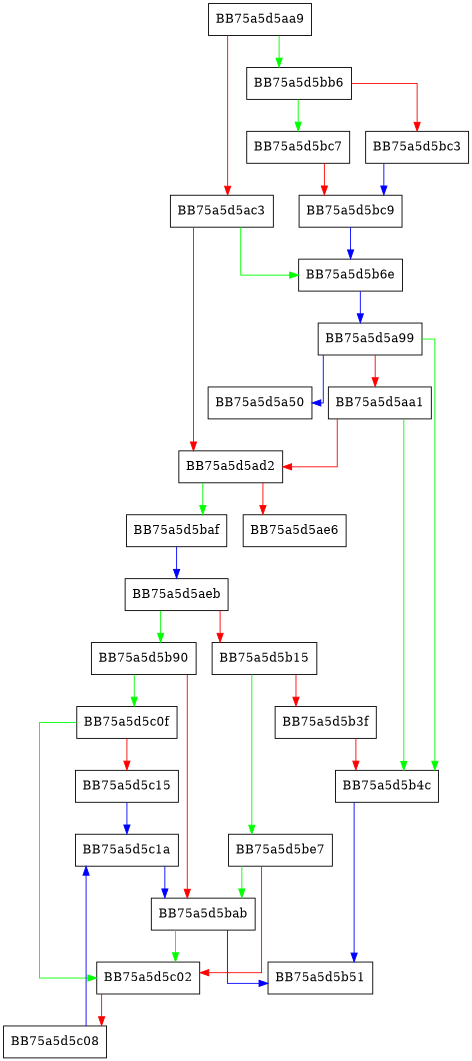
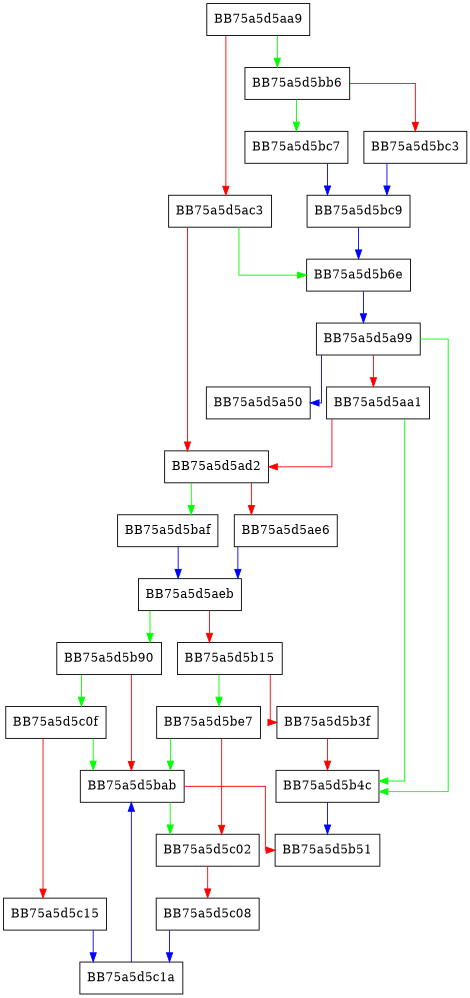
edge "BB75a5d5bc7" -> "BB75a5d5bc9": color red -> blue
edge "BB75a5d5ae6" -> "BB75a5d5aeb": added
edge "BB75a5d5c0f" -> "BB75a5d5c02": now "BB75a5d5c0f" -> "BB75a5d5bab"
edge "BB75a5d5bab" -> "BB75a5d5b51": color blue -> red
